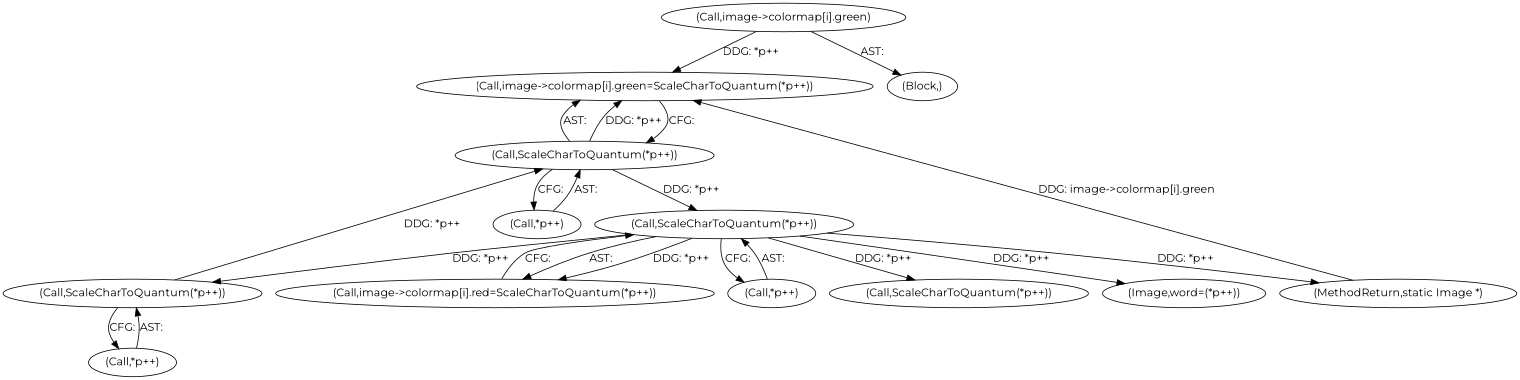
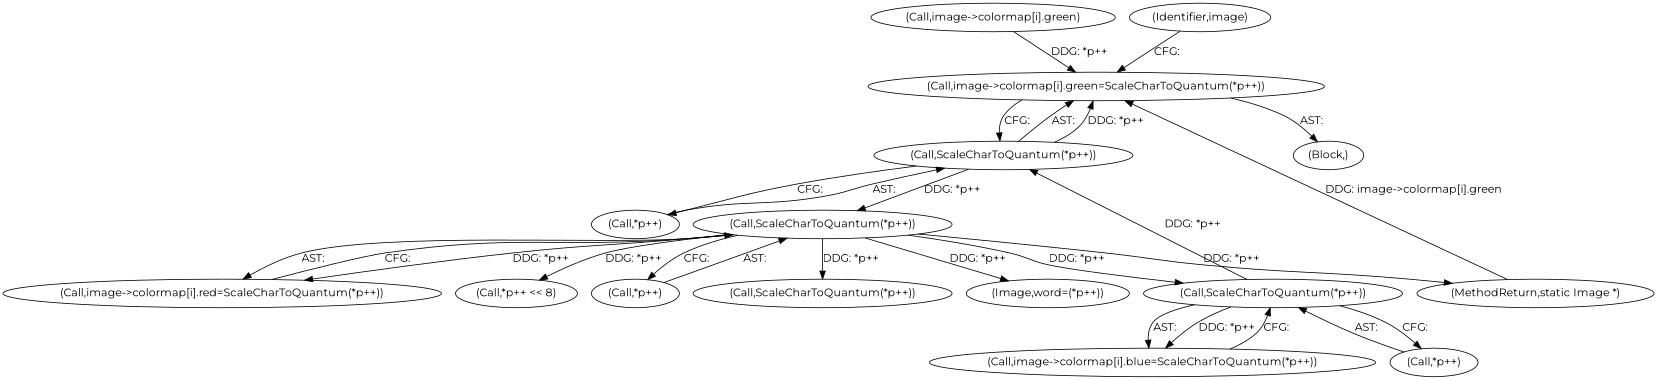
node "(Identifier,image)": added
edge "(Call,image->colormap[i].green)" -> "(Block,)": now "(Call,image->colormap[i].green=ScaleCharToQuantum(*p++))" -> "(Block,)"
node "(Call,*p++ << 8)": added
node "(Call,image->colormap[i].blue=ScaleCharToQuantum(*p++))": added
